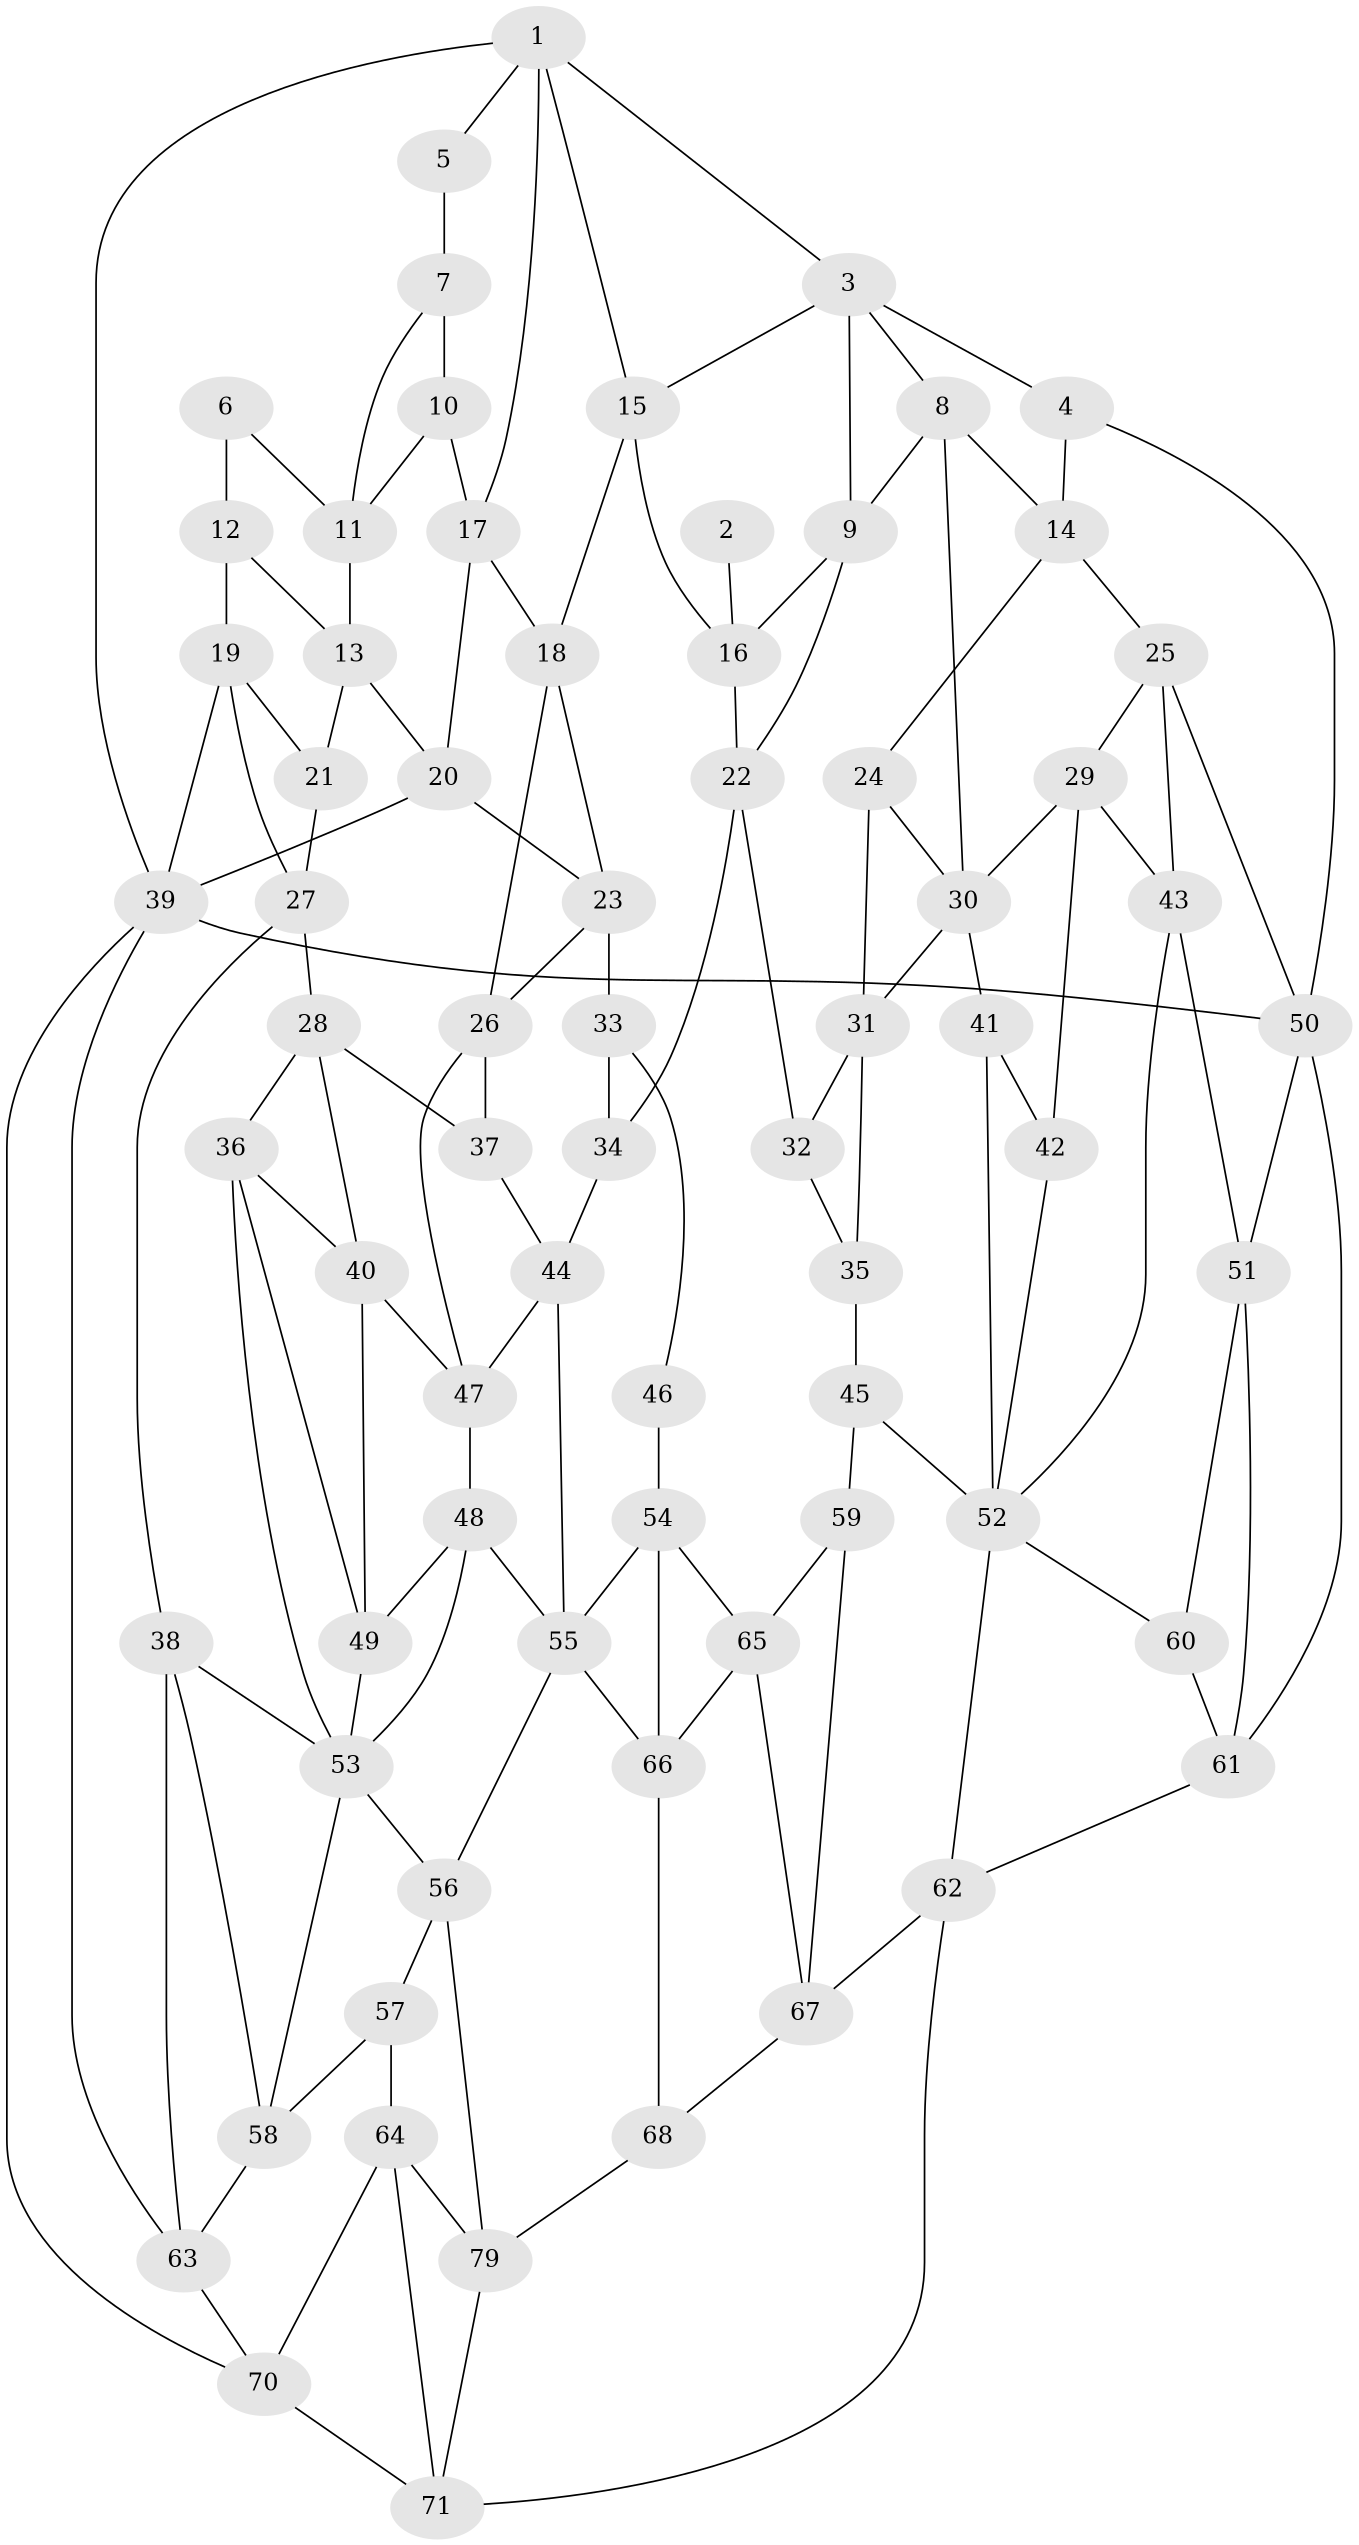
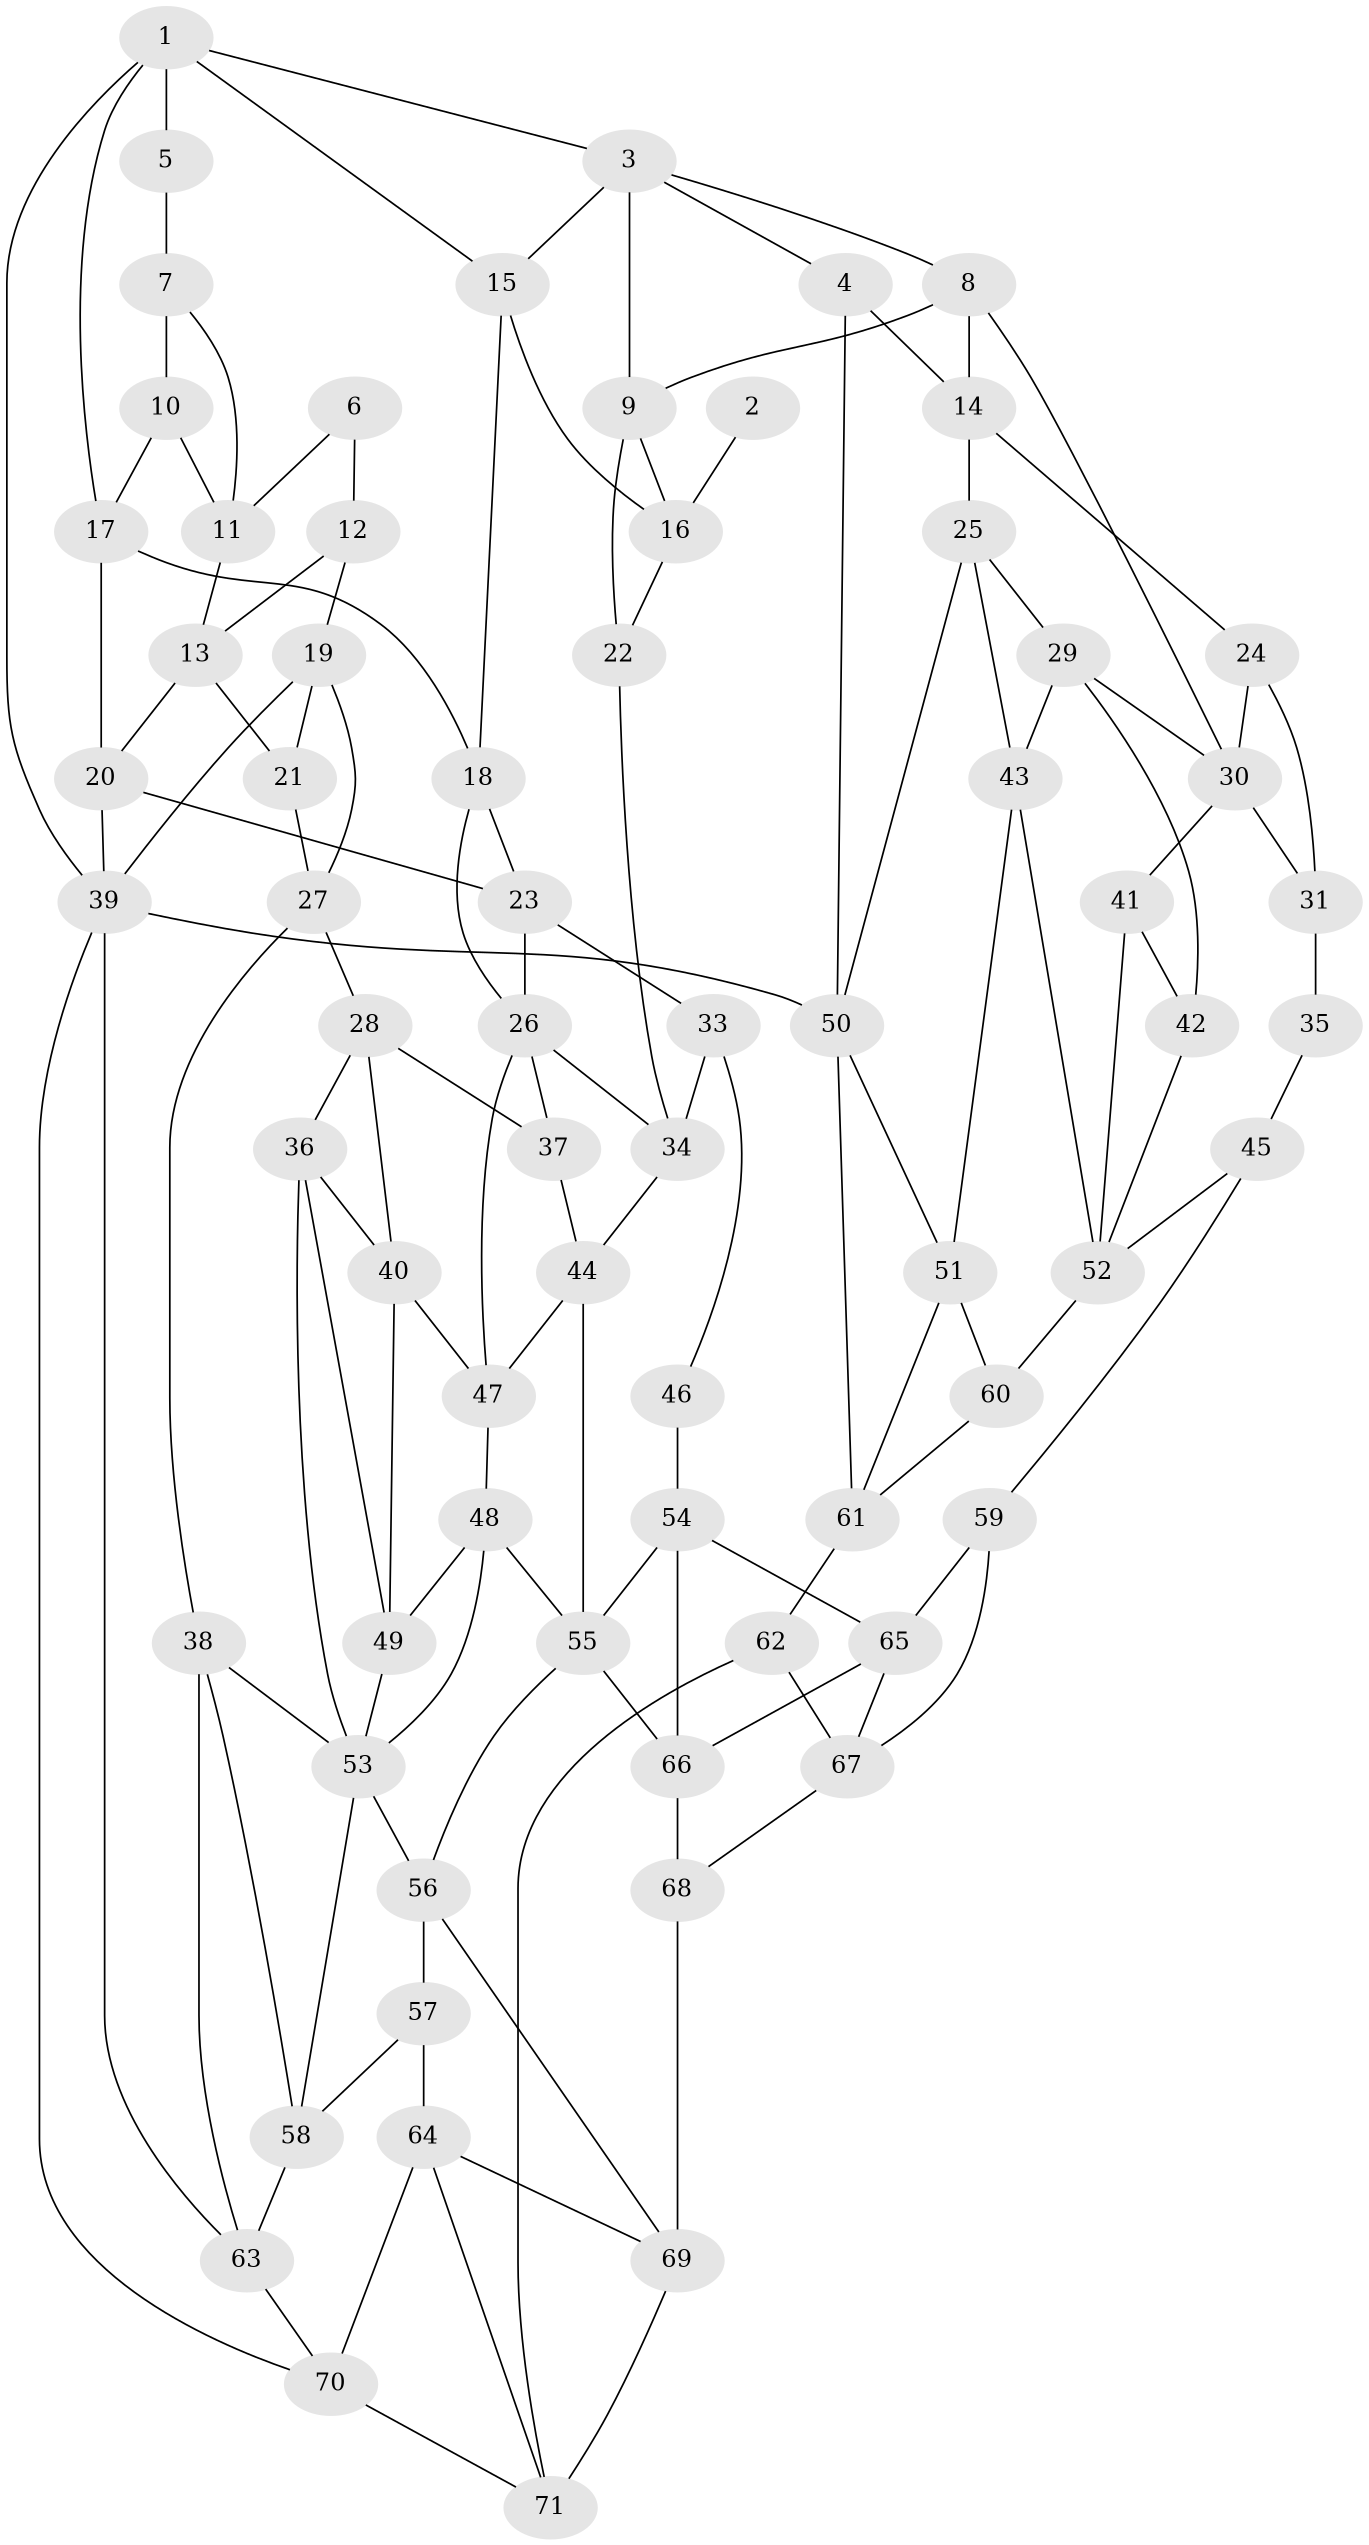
edge "26" -- "34": added
node "32": removed
edge "52" -- "62": removed
node "79": label "79" -> "69"
